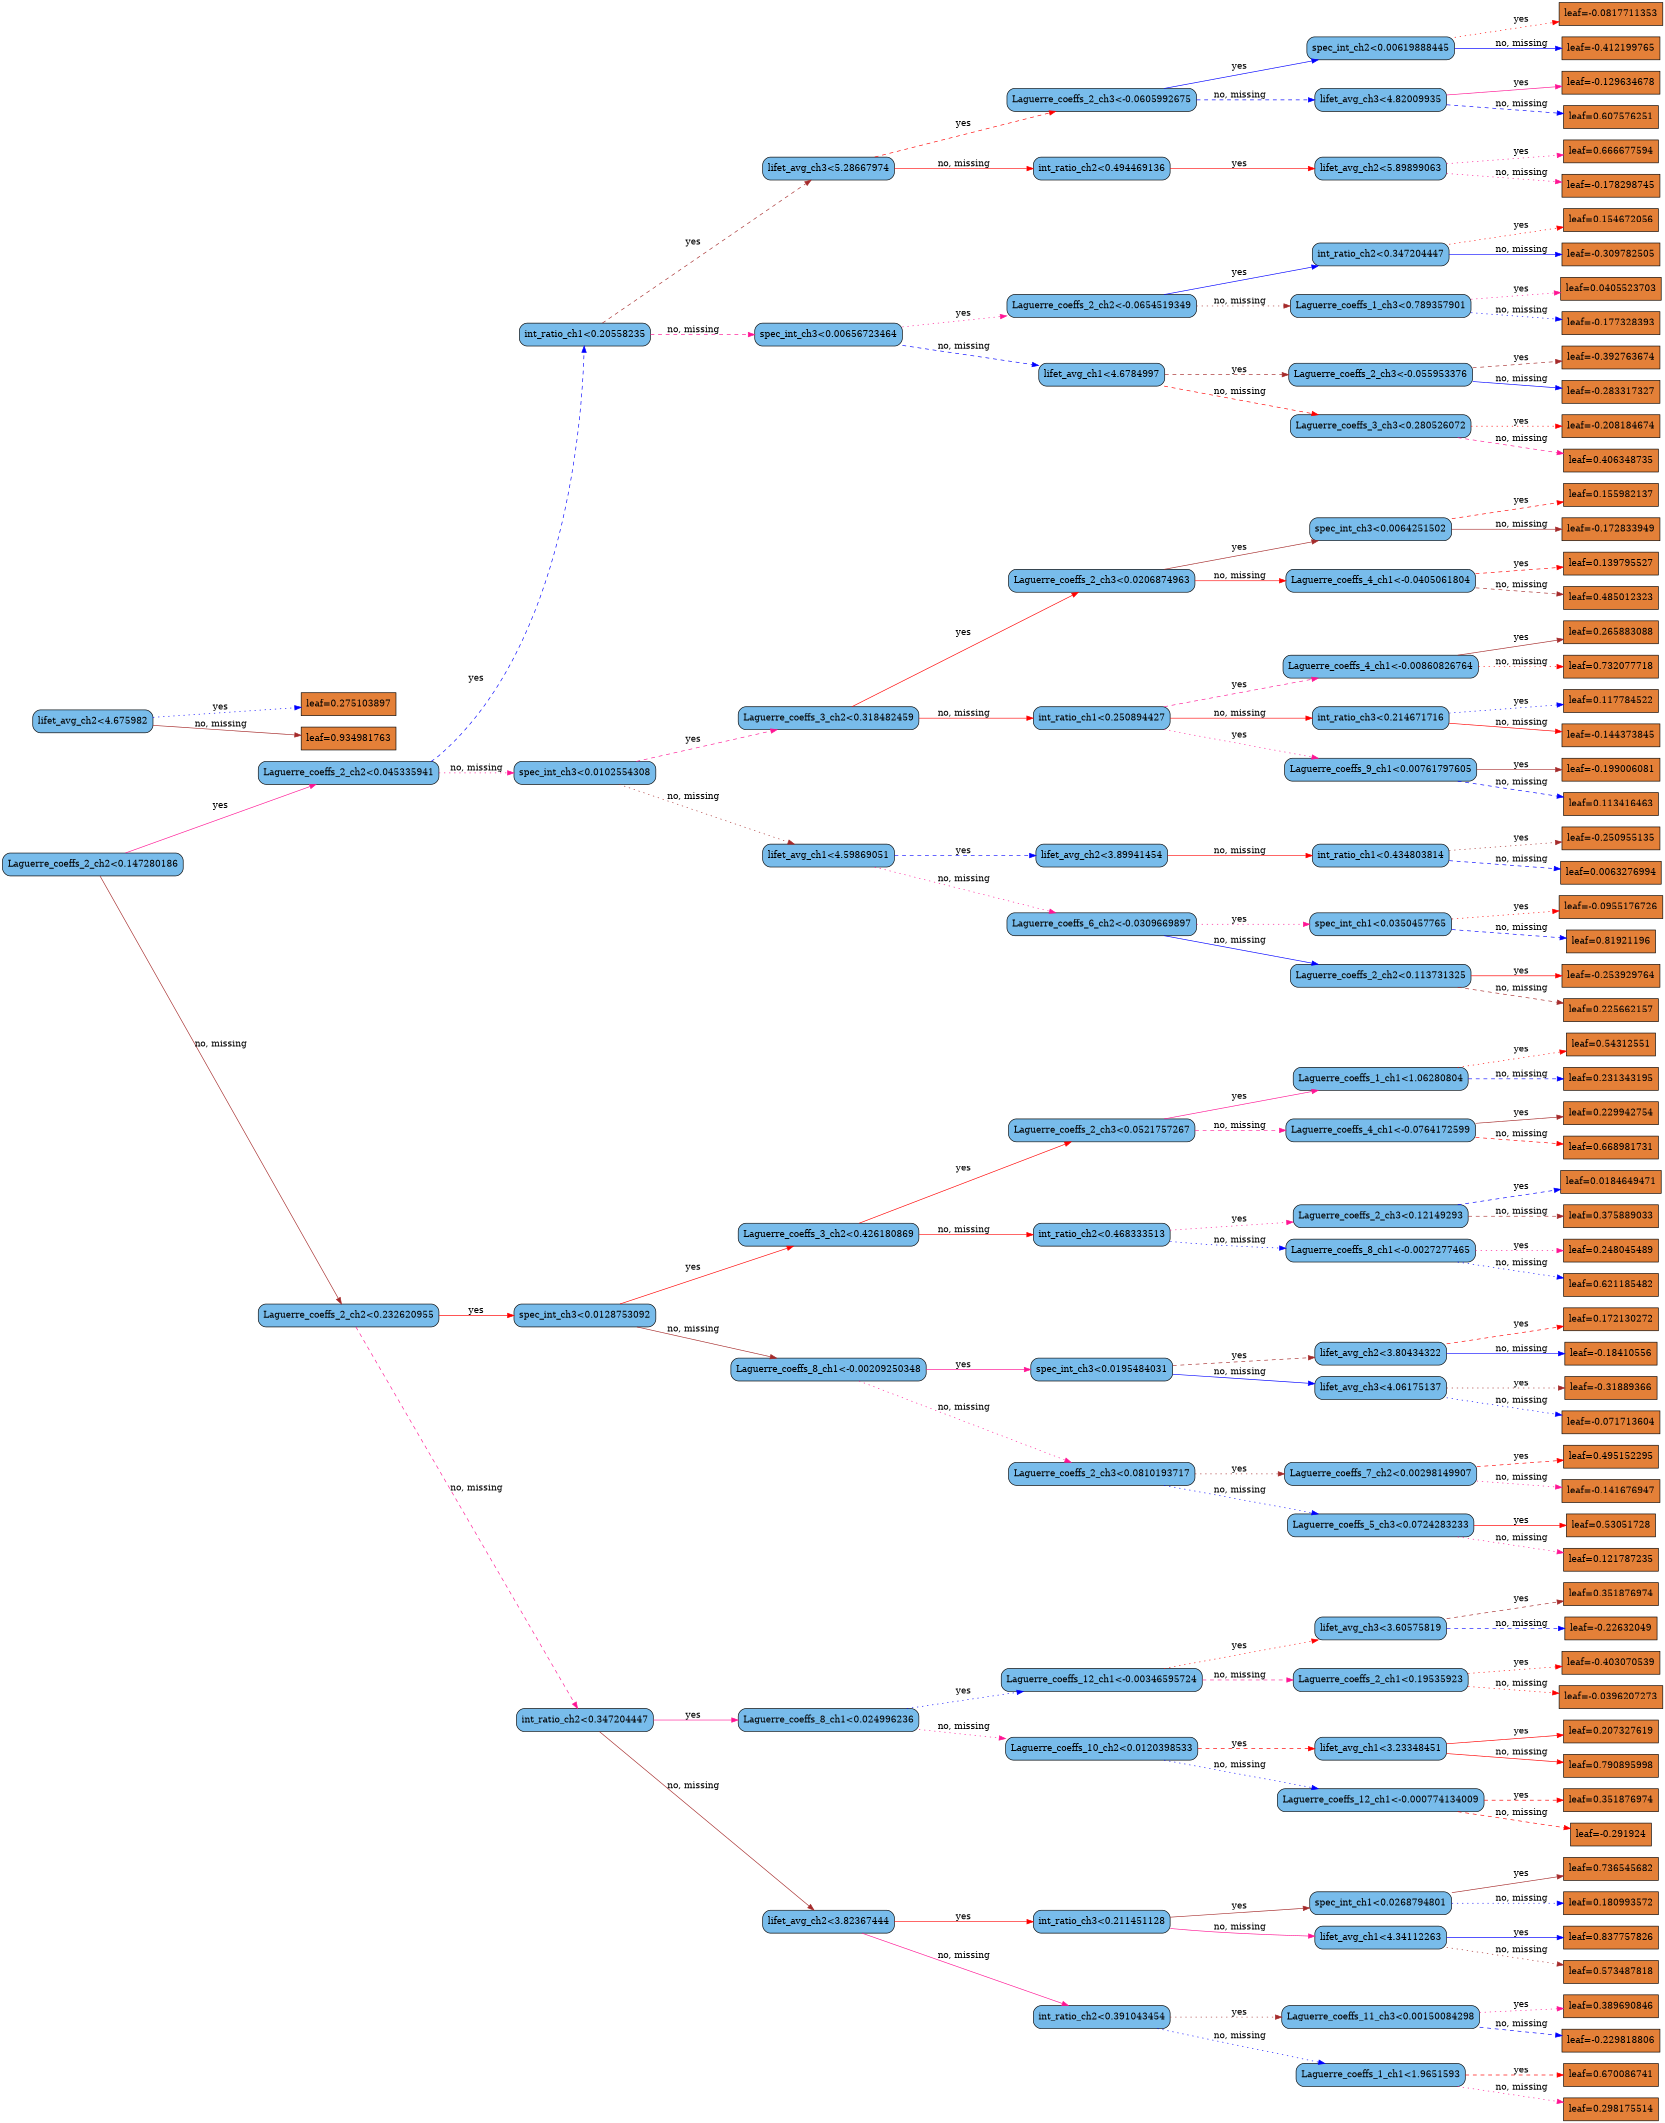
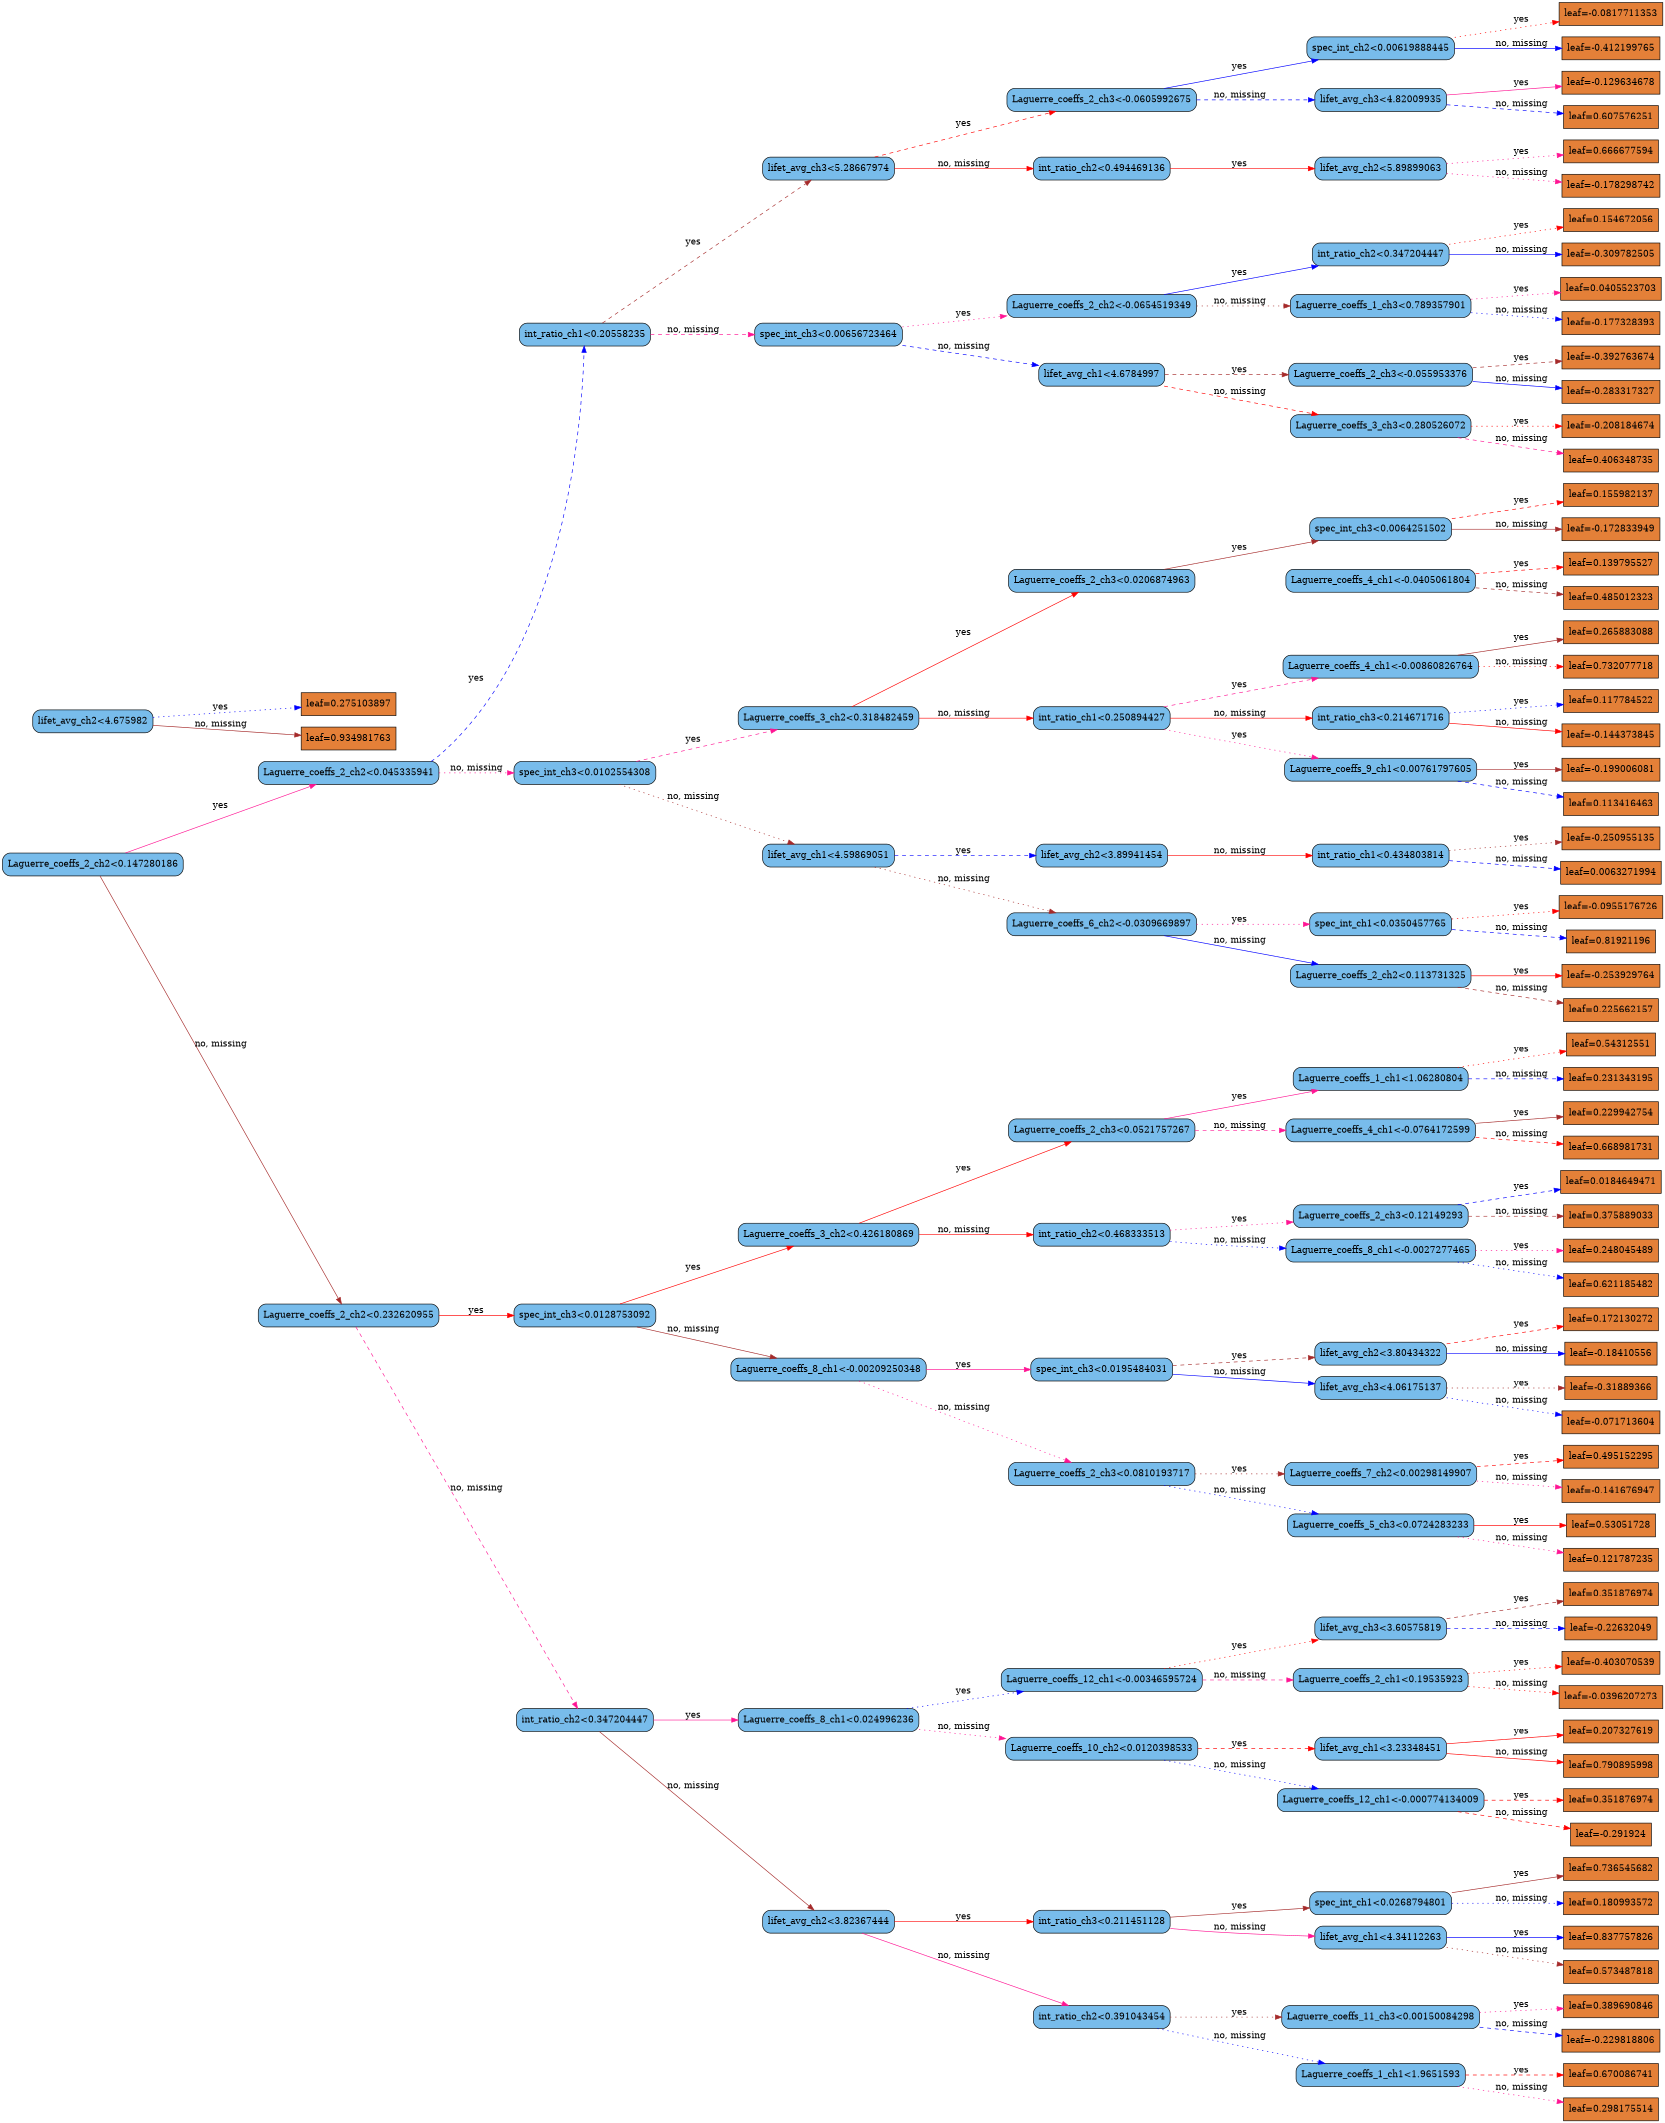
node "leaf=-0.178298745": label "leaf=-0.178298745" -> "leaf=-0.178298742"
edge "Laguerre_coeffs_2_ch3<0.0206874963" -> "Laguerre_coeffs_4_ch1<-0.0405061804": removed, label "no, missing"
node "leaf=0.0063276994": label "leaf=0.0063276994" -> "leaf=0.0063271994"
edge "lifet_avg_ch1<4.59869051" -> "Laguerre_coeffs_6_ch2<-0.0309669897": color deeppink -> brown
